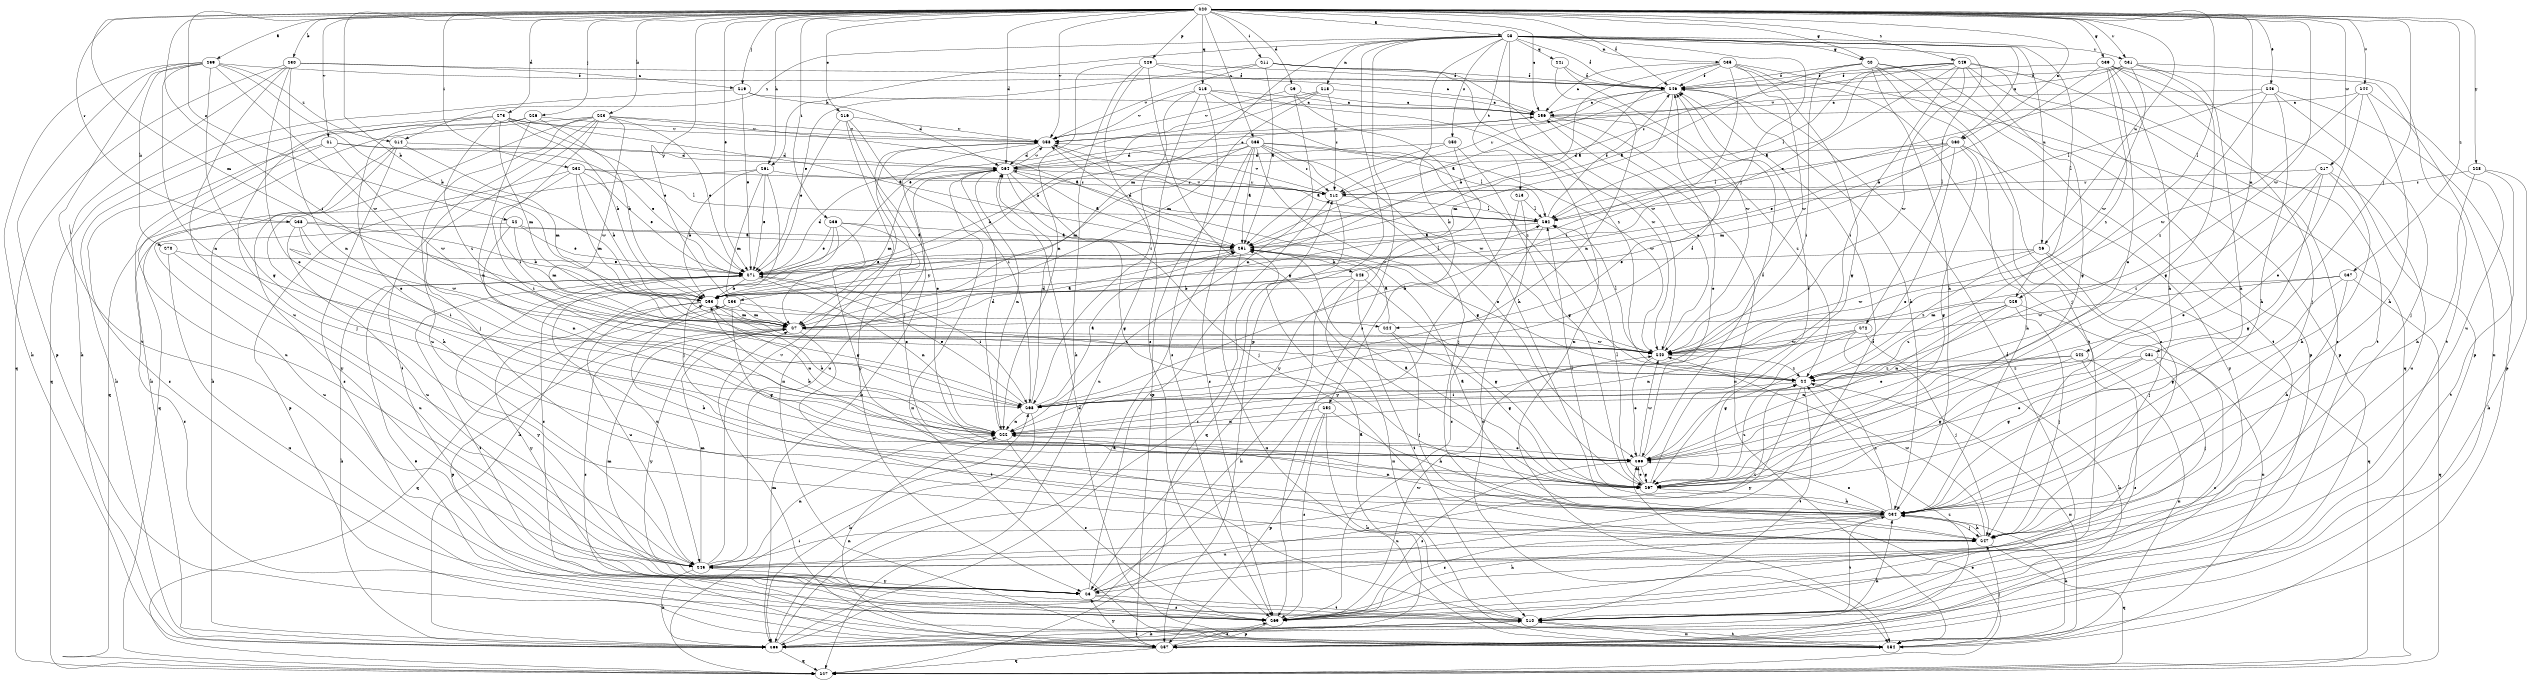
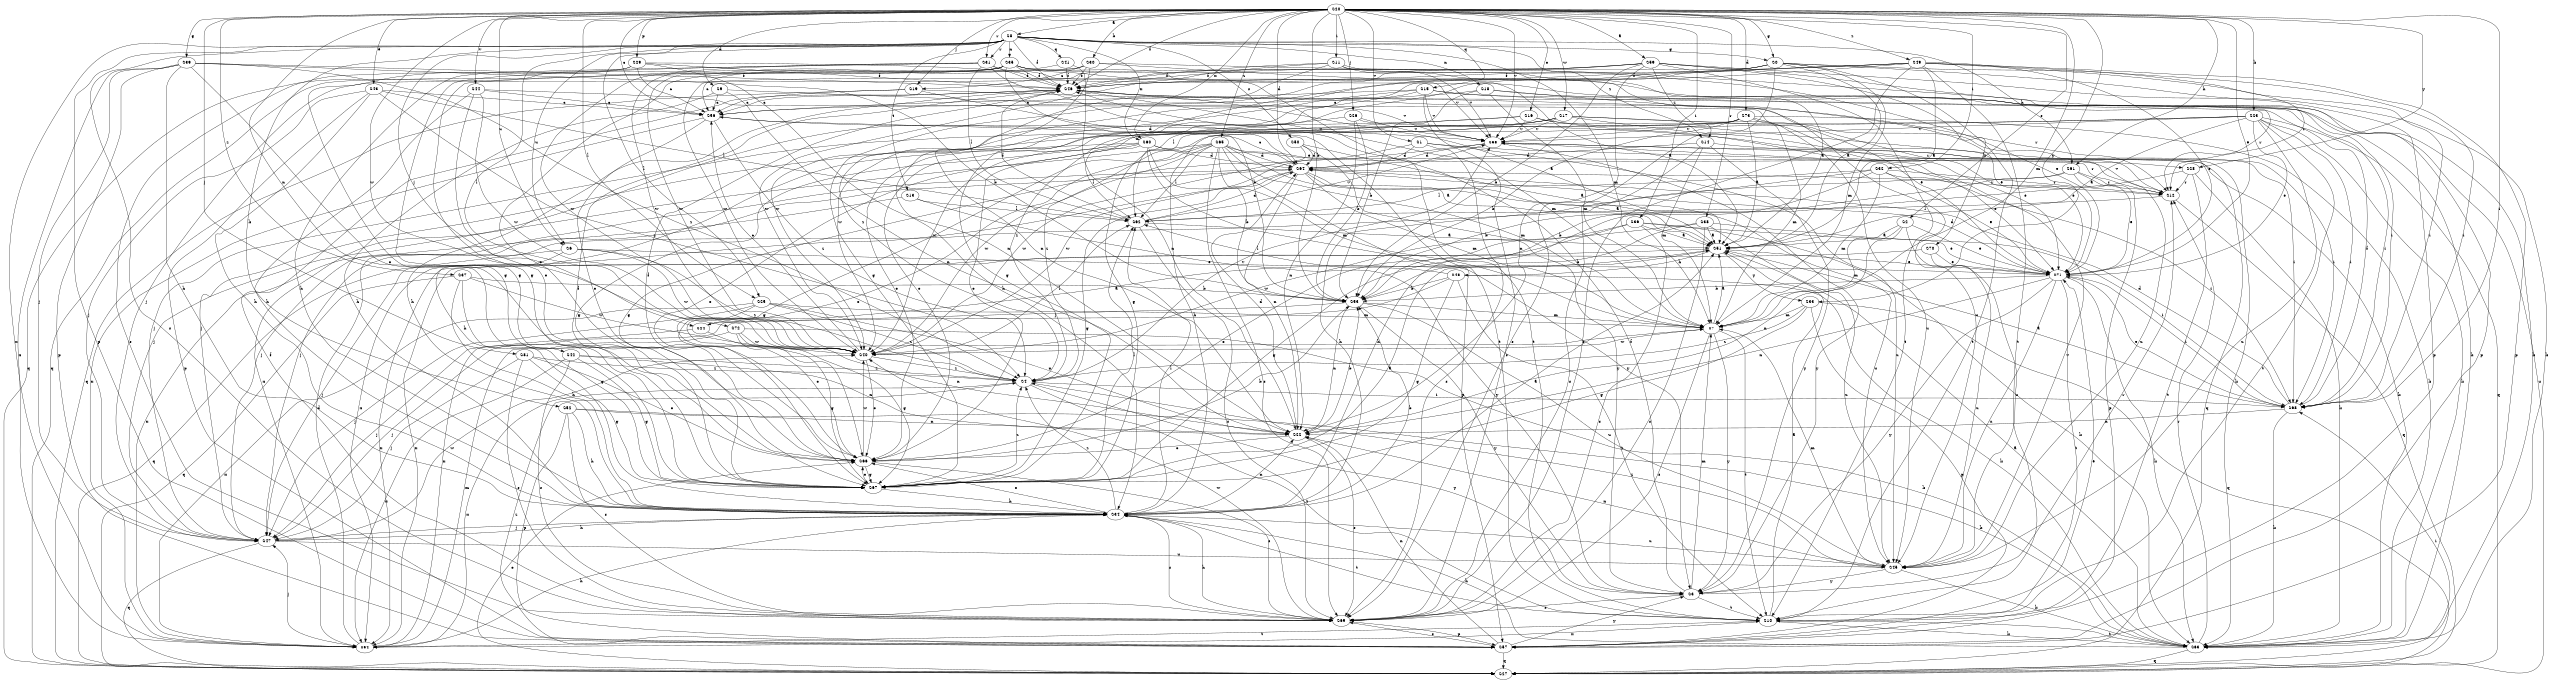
edge "S64" -> "S58": now "S17" -> "S58"
edge "S60" -> "S71": now "S60" -> "S28"
edge "S61" -> "S7": now "S0" -> "S7"
